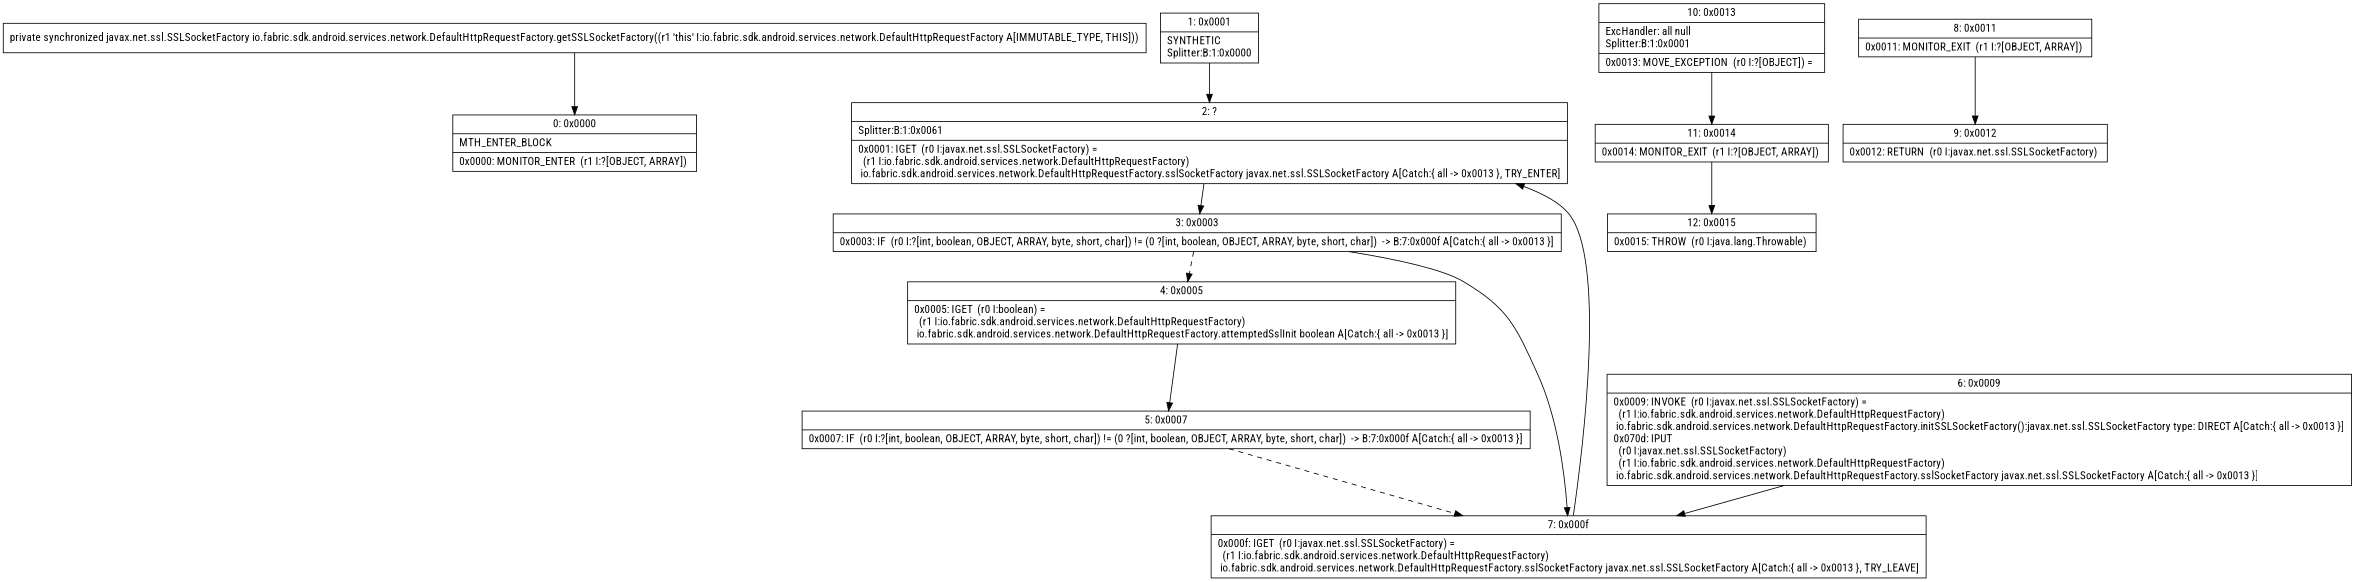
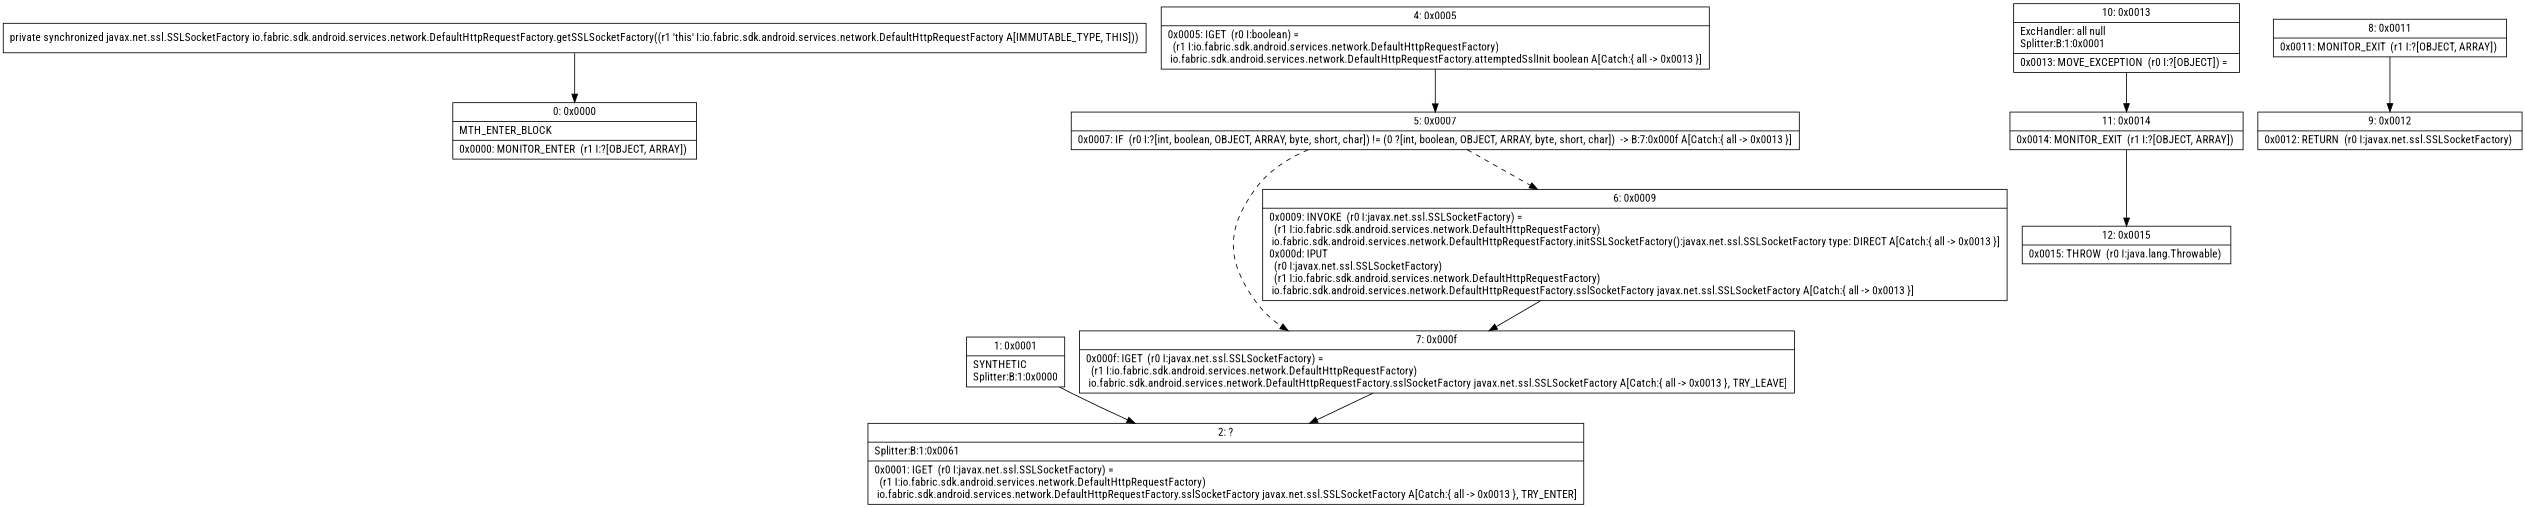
edge "5: 0x0007" -> "6: 0x0009": added
node "3: 0x0003": removed
node "6: 0x0009": text "0x070d: IPUT" -> "0x000d: IPUT"
